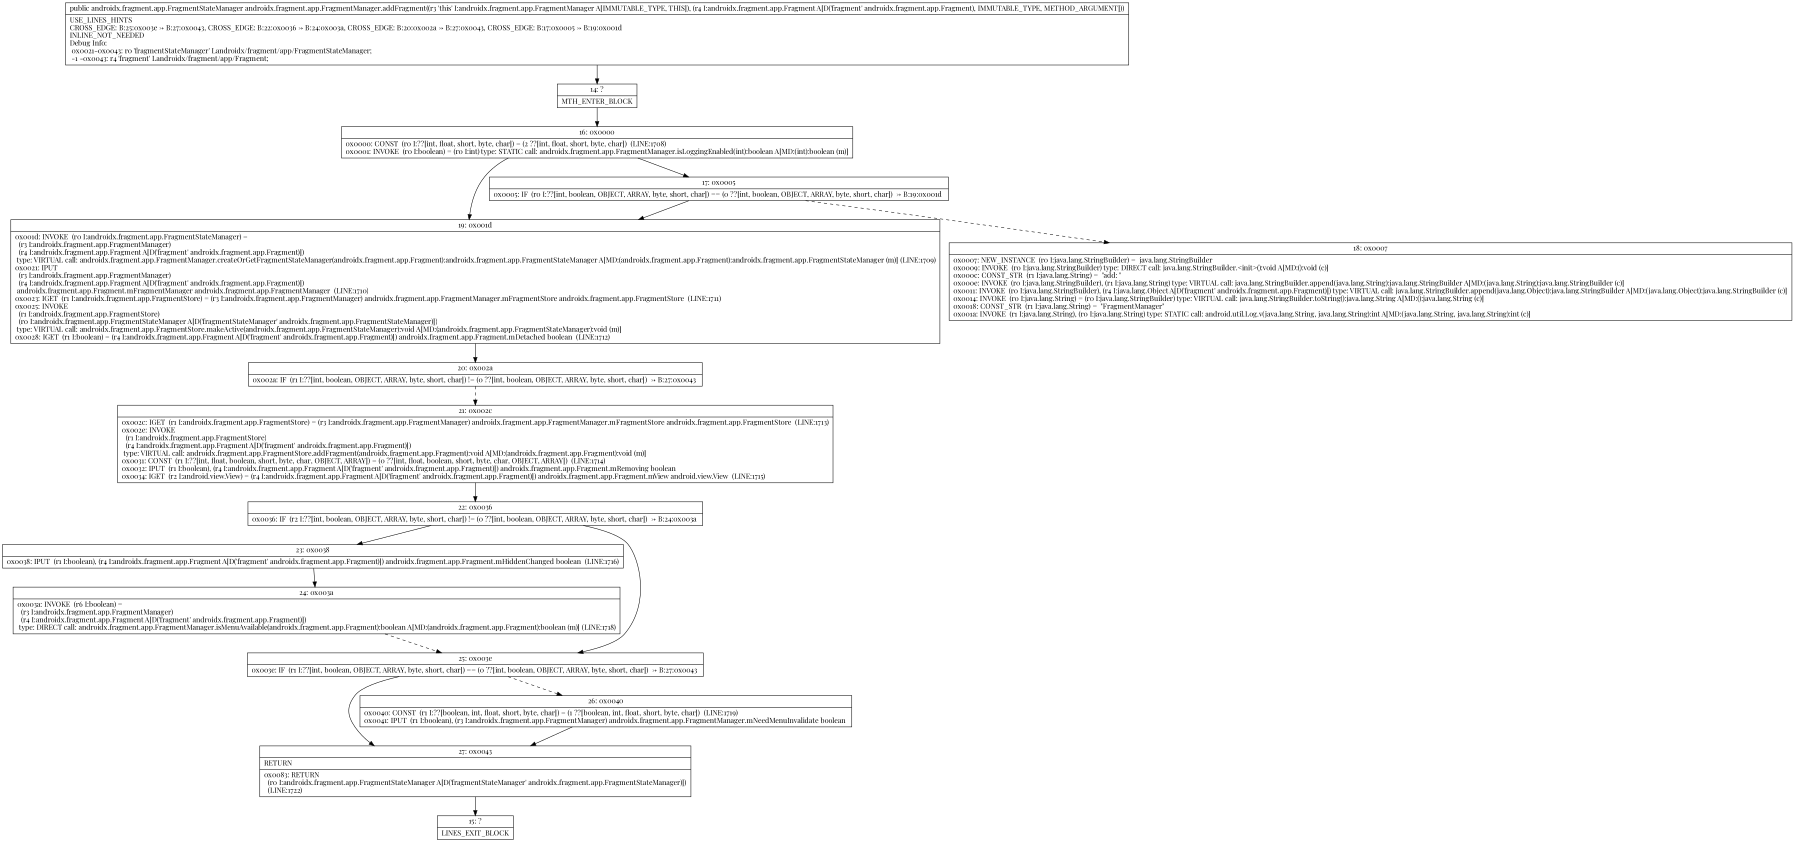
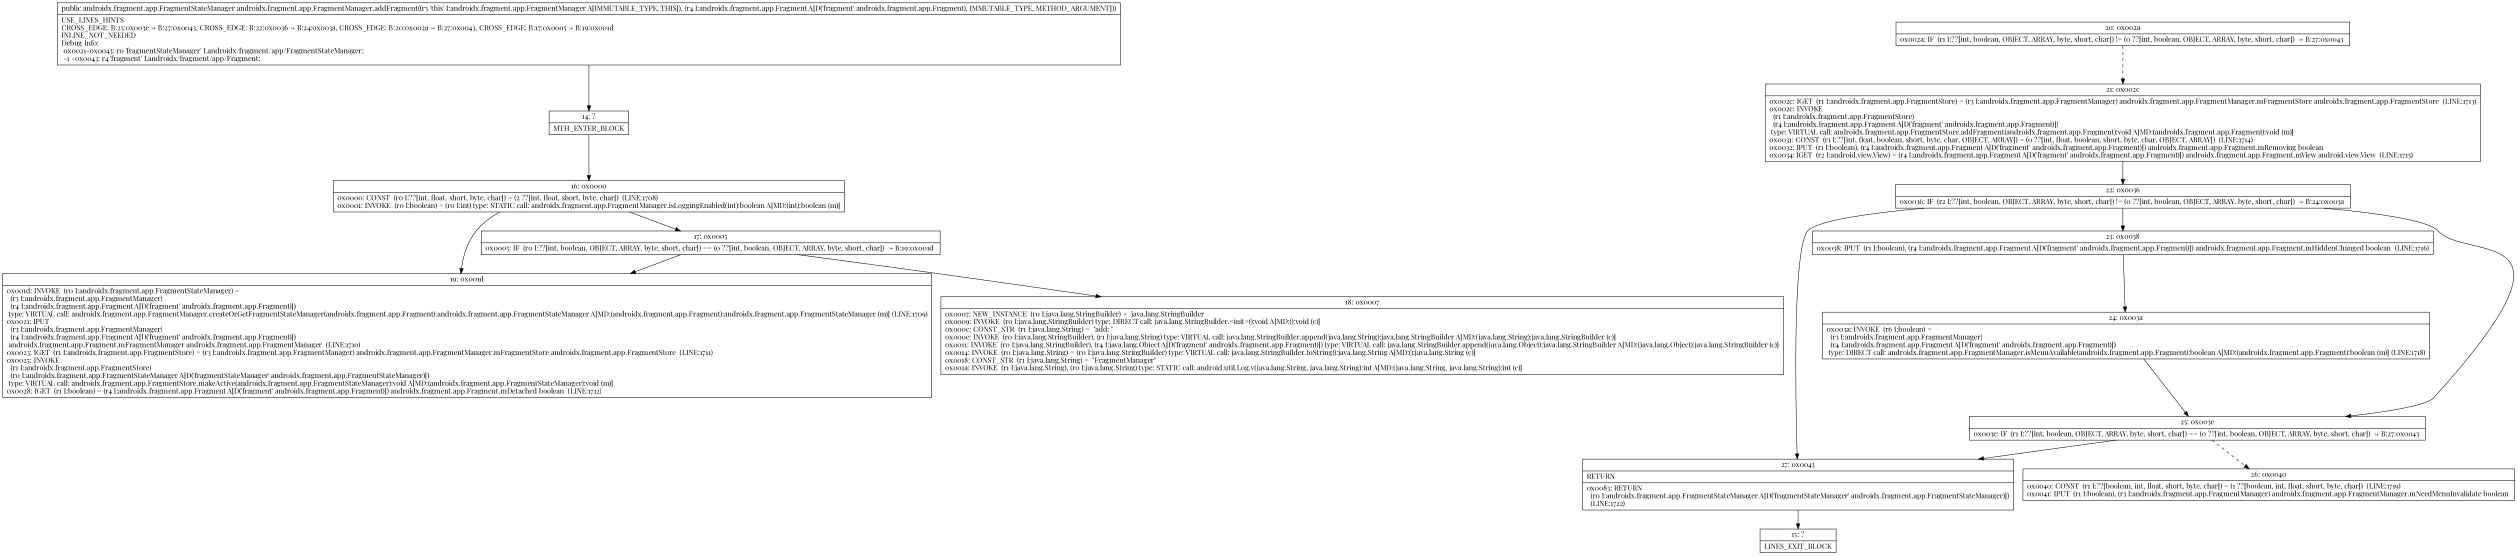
edge "17: 0x0005" -> "18: 0x0007": style dashed -> solid
edge "19: 0x001d" -> "20: 0x002a": removed
edge "24: 0x003a" -> "25: 0x003e": style dashed -> solid
edge "26: 0x0040" -> "27: 0x0043": now "22: 0x0036" -> "27: 0x0043"
